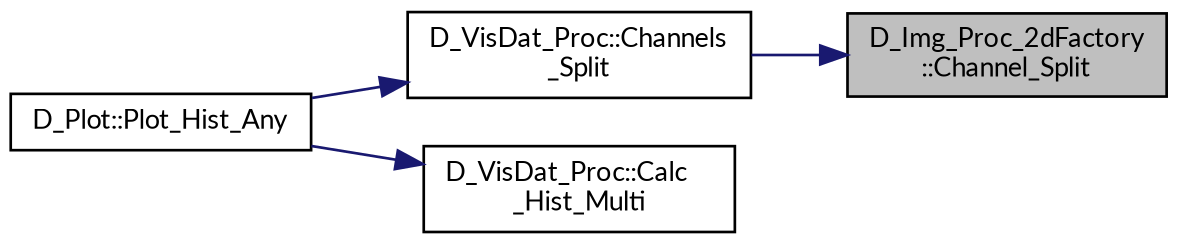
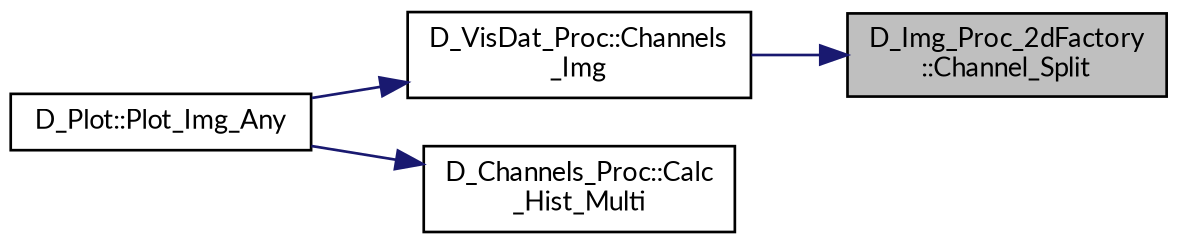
node "D_VisDat_Proc::Channels _Split": label "D_VisDat_Proc::Channels _Split" -> "D_VisDat_Proc::Channels _Img"
node "D_Plot::Plot_Hist_Any": label "D_Plot::Plot_Hist_Any" -> "D_Plot::Plot_Img_Any"
node "D_VisDat_Proc::Calc _Hist_Multi": label "D_VisDat_Proc::Calc _Hist_Multi" -> "D_Channels_Proc::Calc _Hist_Multi"
